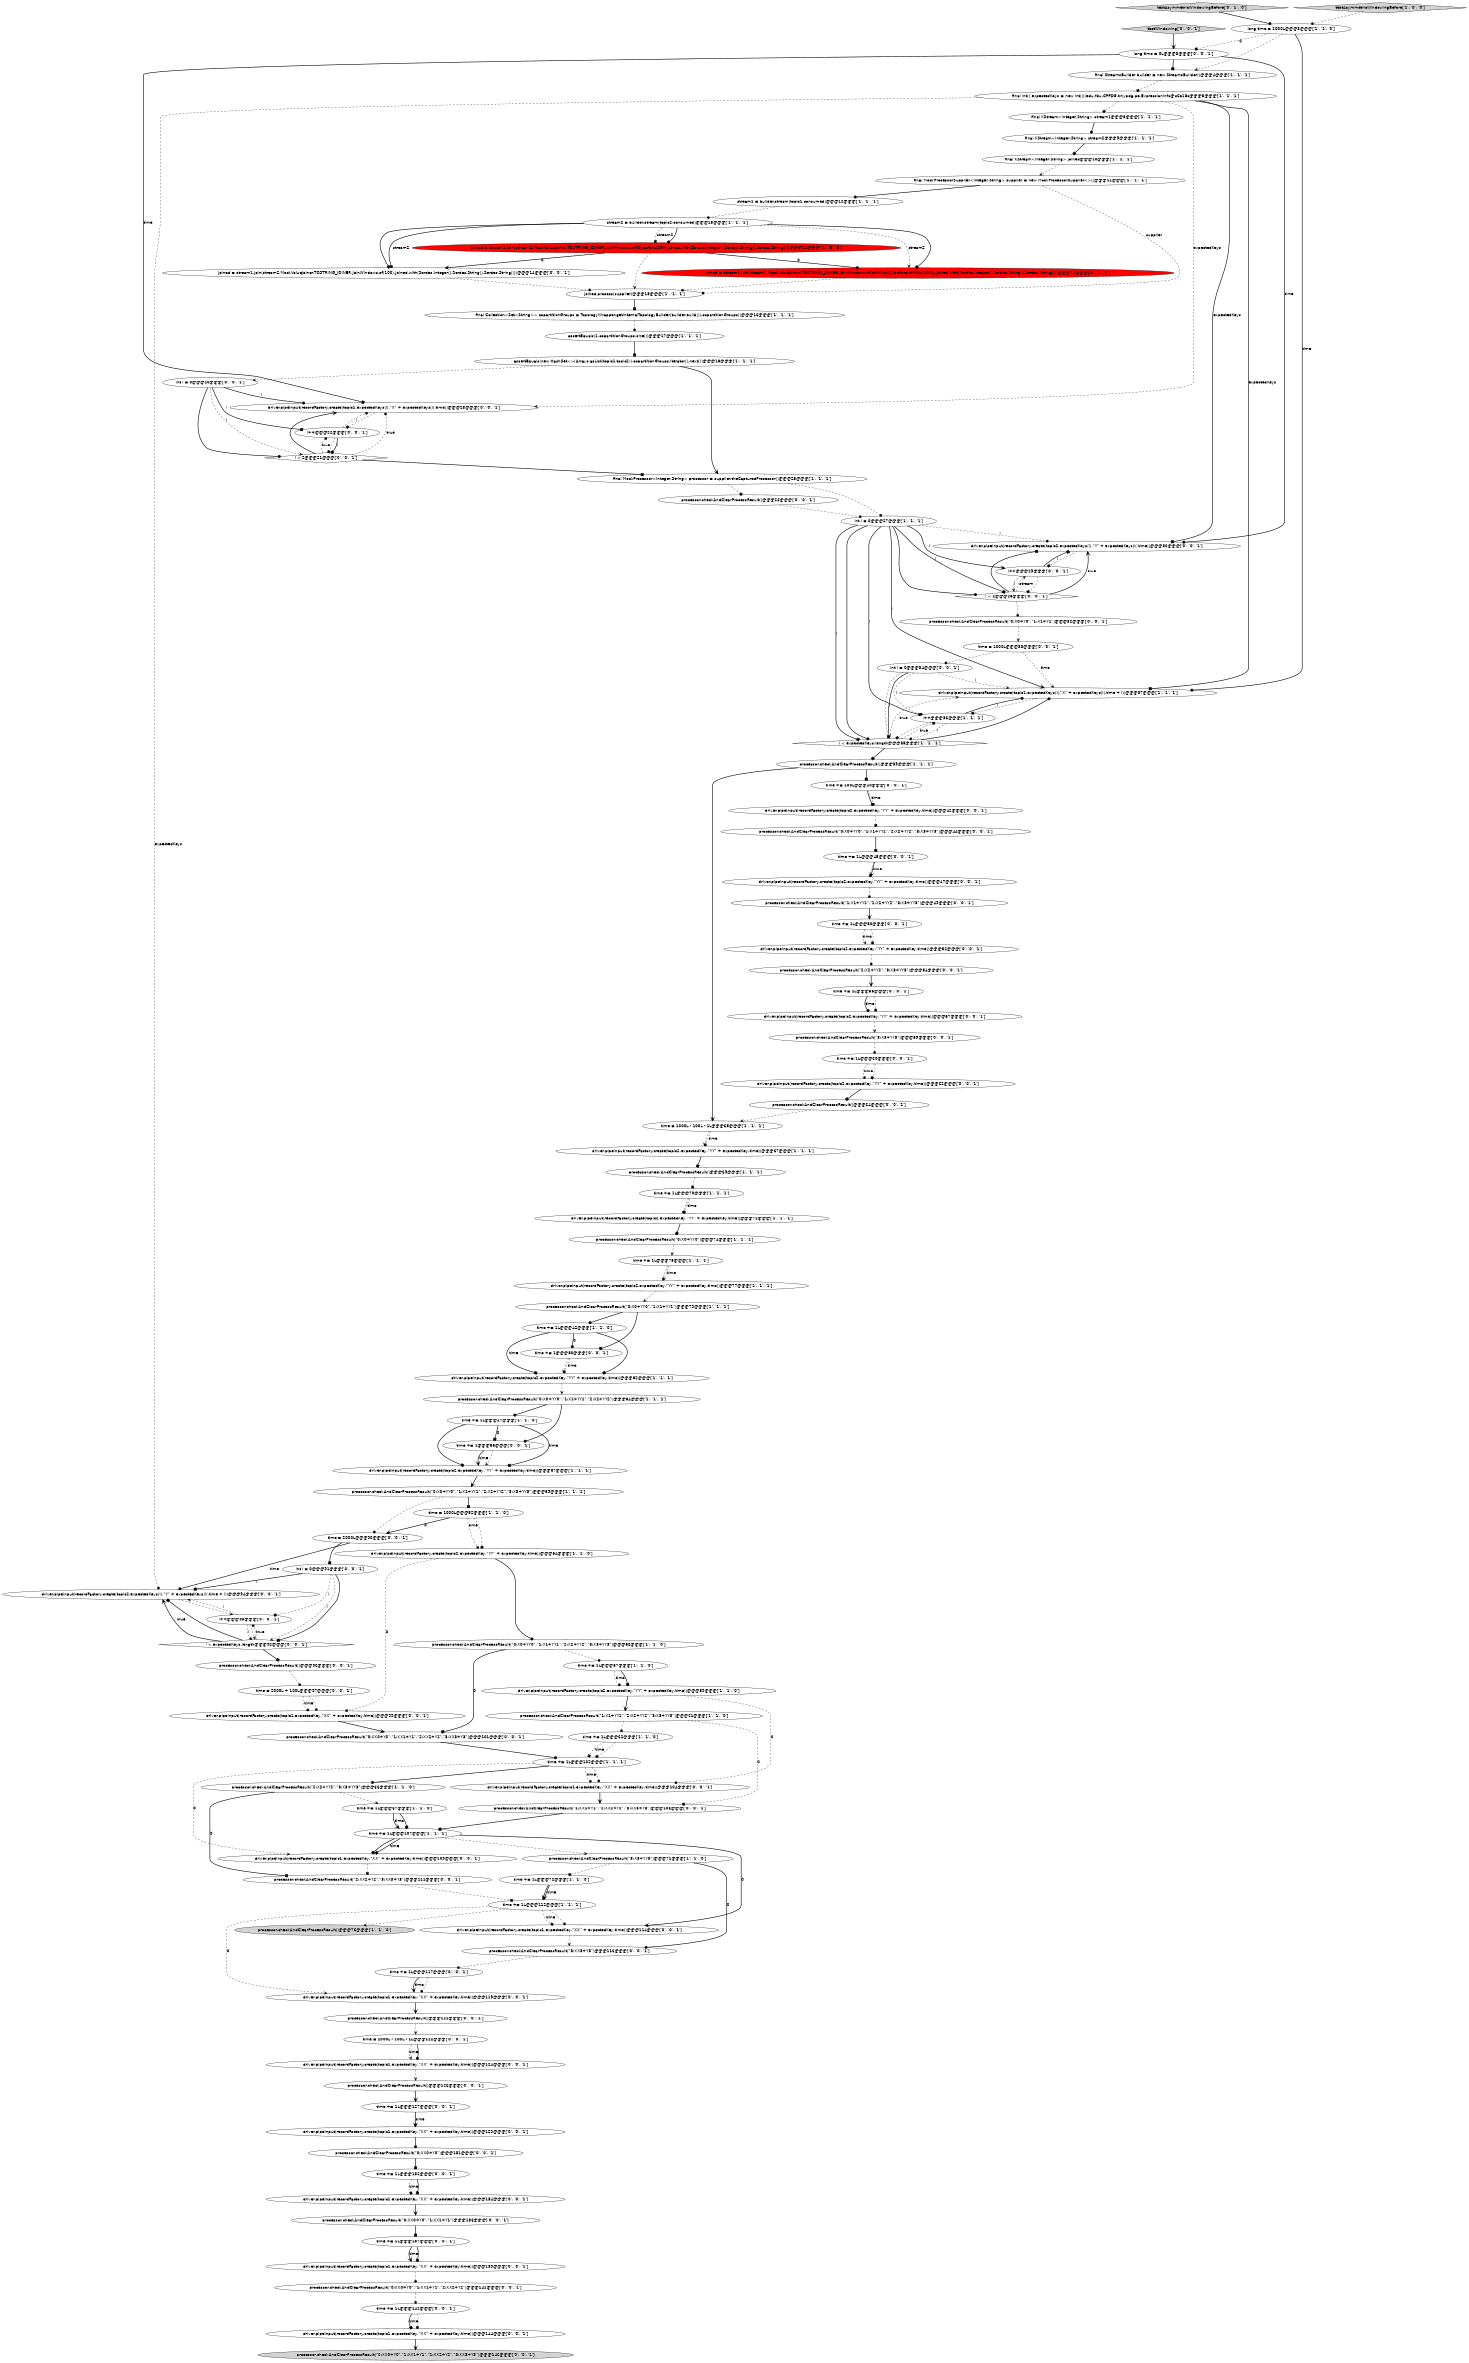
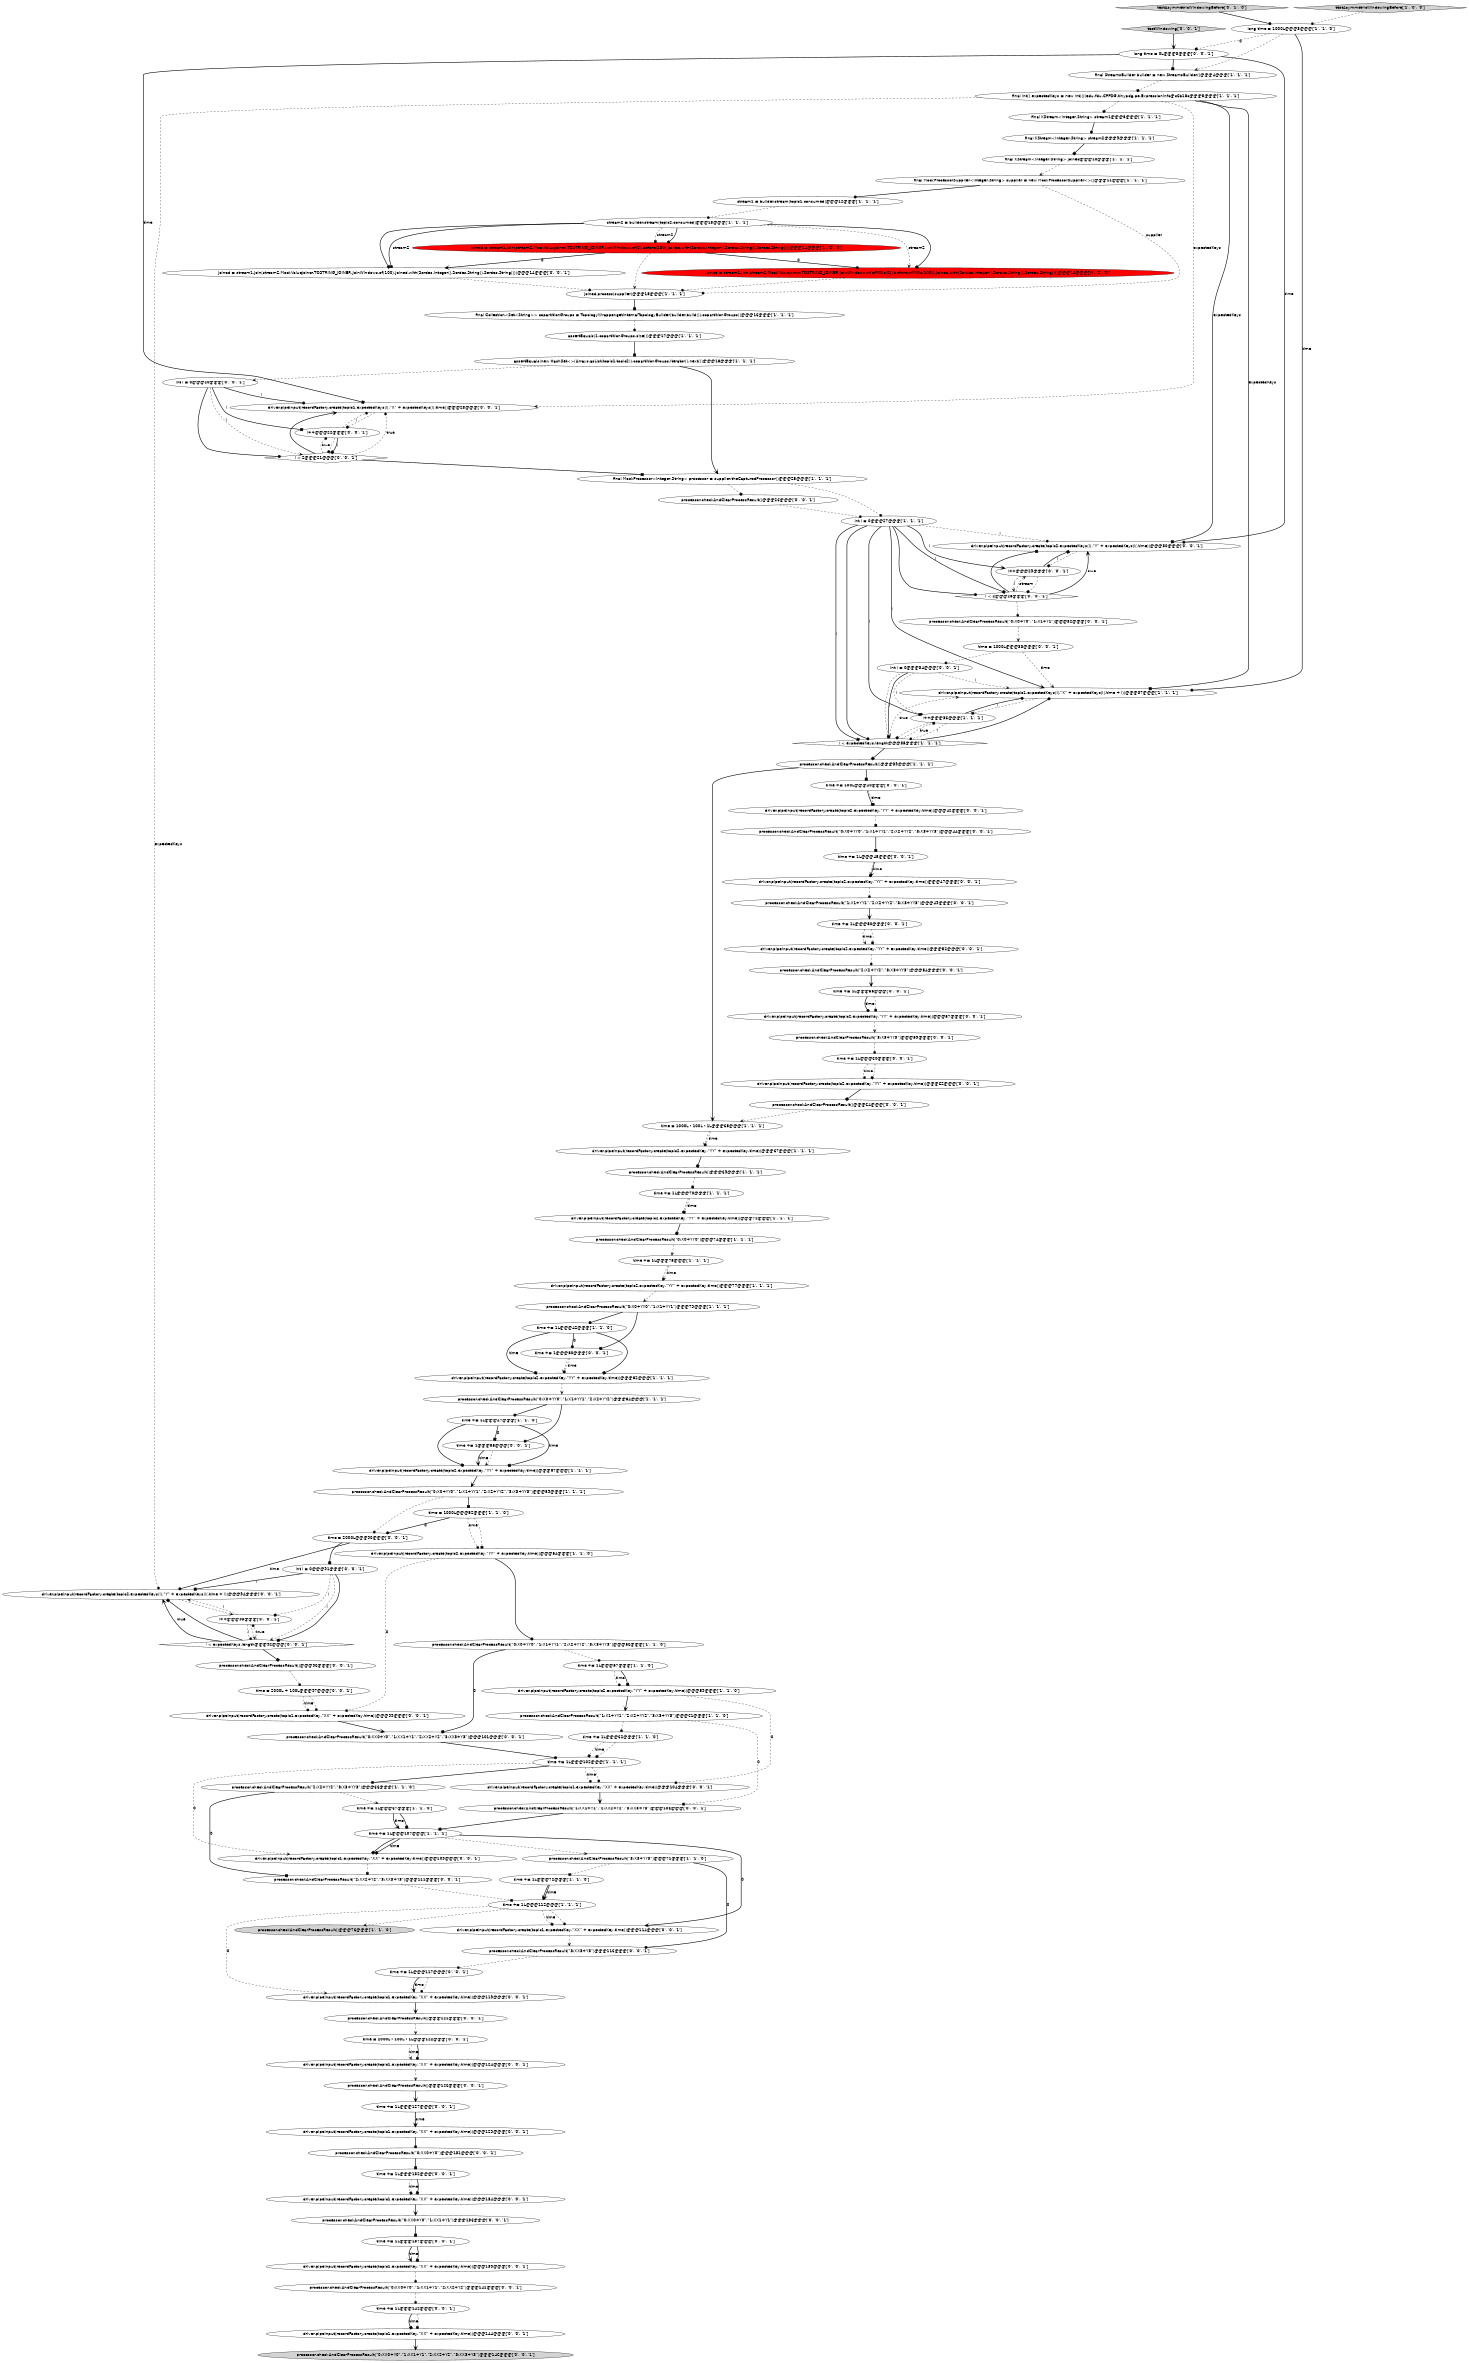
edge "time = 1000L@@@52@@@['1', '1', '0']" -> "time = 2000L@@@90@@@['0', '0', '1']": arrowhead vee -> dot
